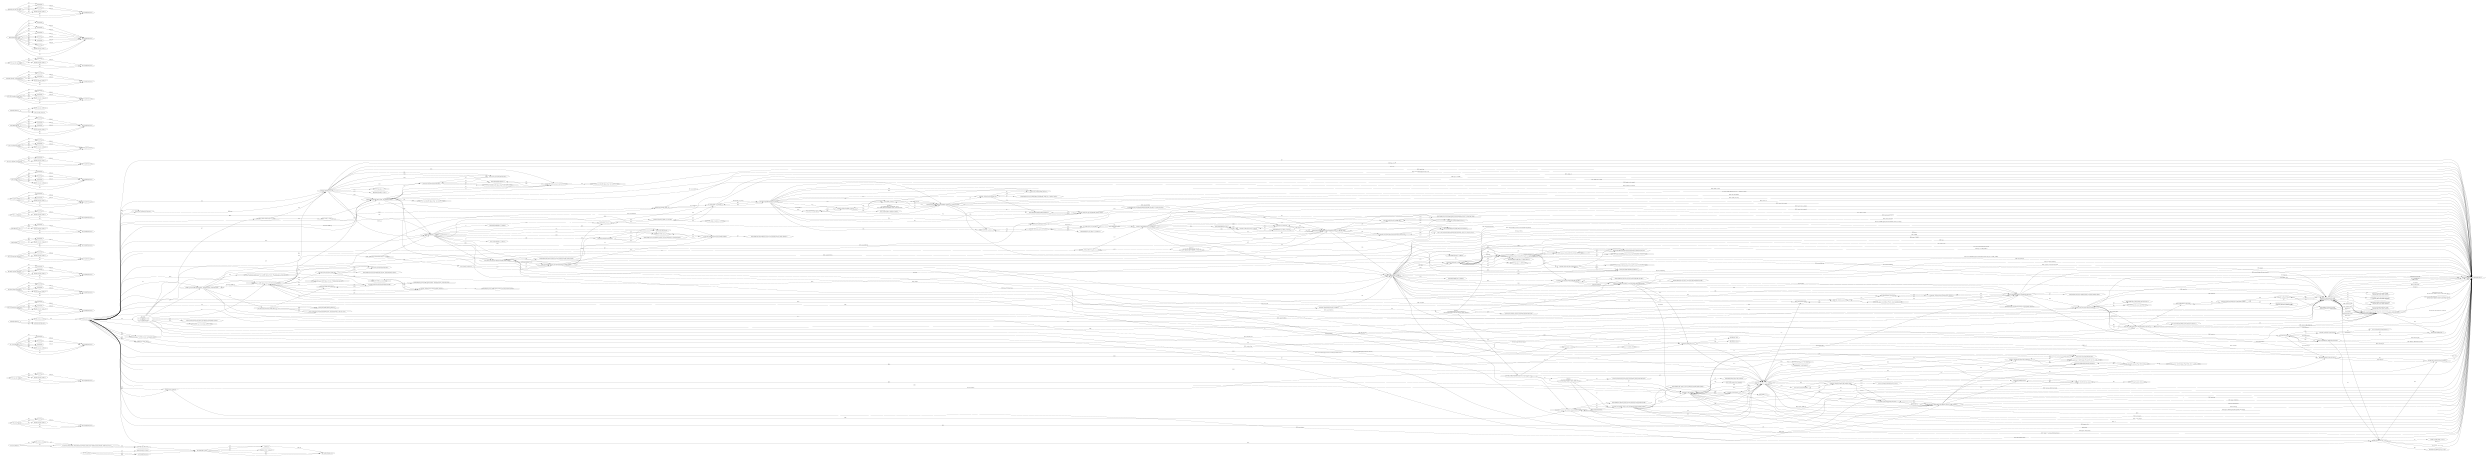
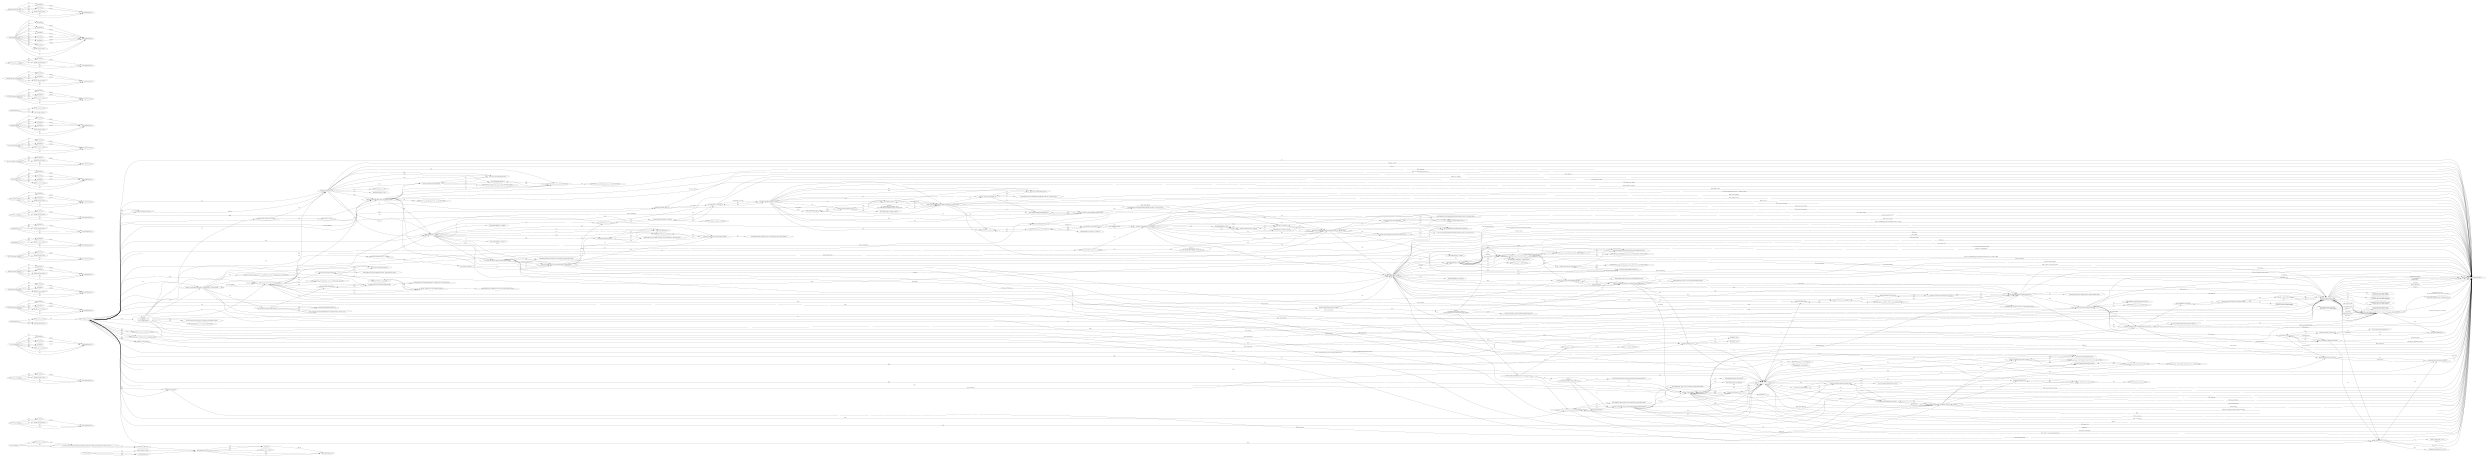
node "<(PARAM,Manifest::Location location)<SUB>5</SUB>>": added
